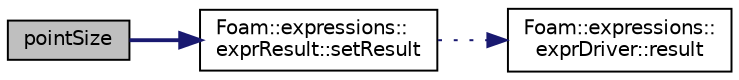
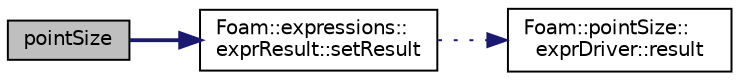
node "Foam::expressions:: exprDriver::result": label "Foam::expressions:: exprDriver::result" -> "Foam::pointSize:: exprDriver::result"
